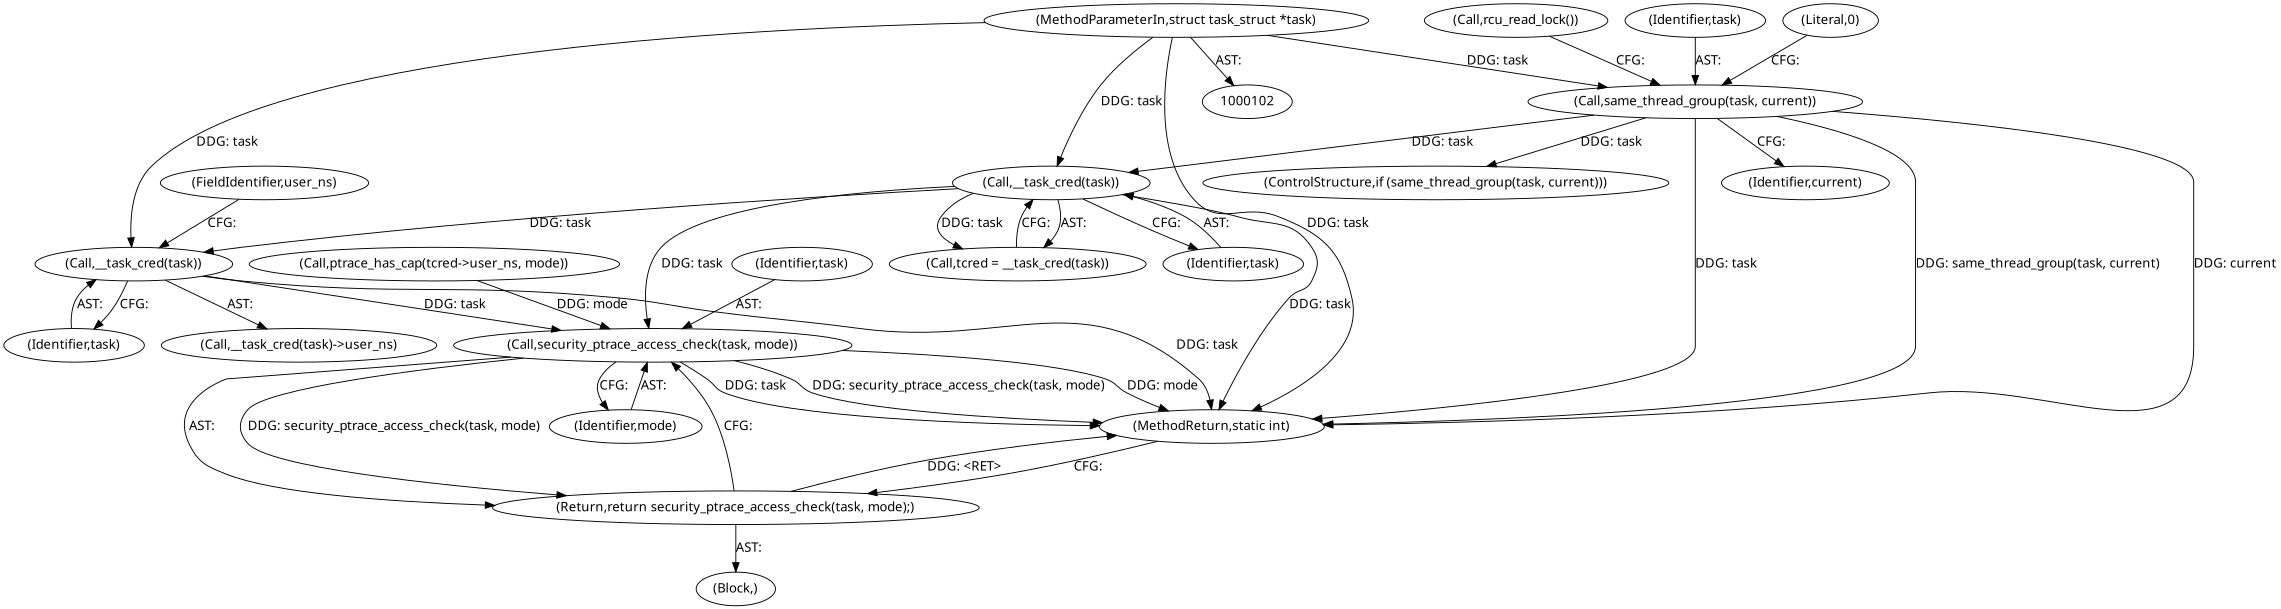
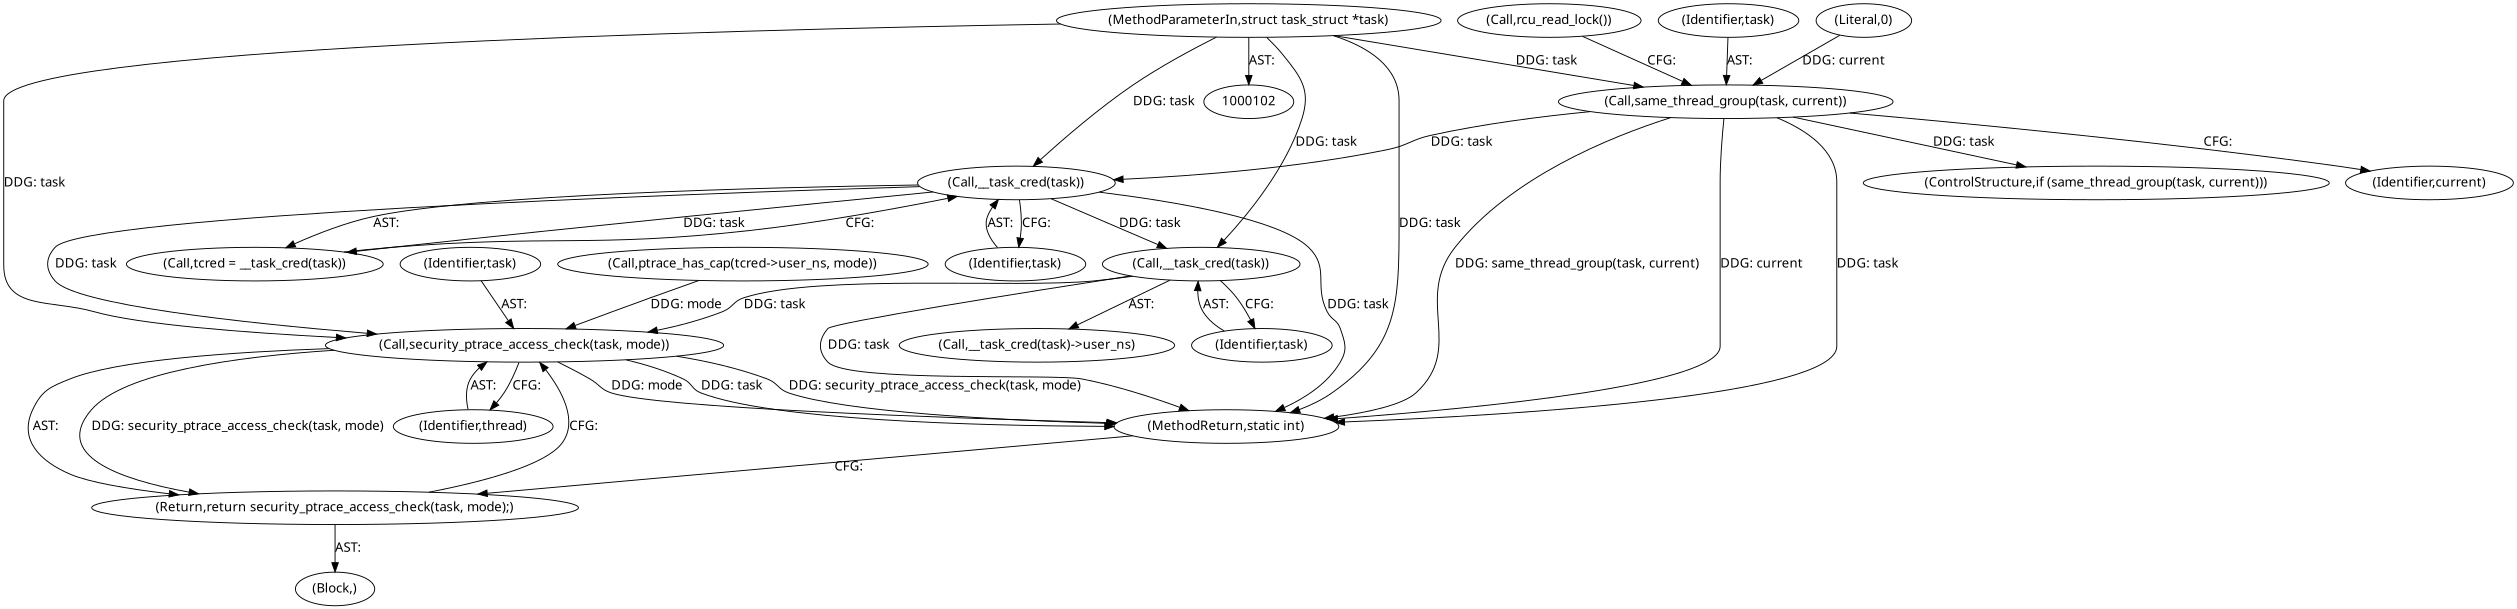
edge "(MethodParameterIn,struct task_struct *task)" -> "(Call,security_ptrace_access_check(task, mode))": added, label "DDG: task"
edge "(Literal,0)" -> "(Call,same_thread_group(task, current))": label "CFG: " -> "DDG: current"
node "(FieldIdentifier,user_ns)": removed
node "(Identifier,mode)": label "(Identifier,mode)" -> "(Identifier,thread)"
edge "(Return,return security_ptrace_access_check(task, mode);)" -> "(MethodReturn,static int)": removed, label "DDG: <RET>"
